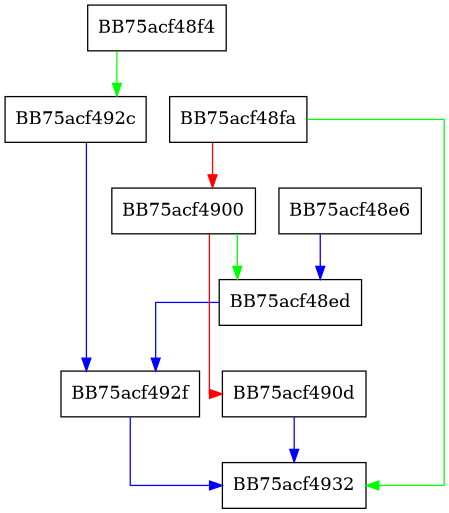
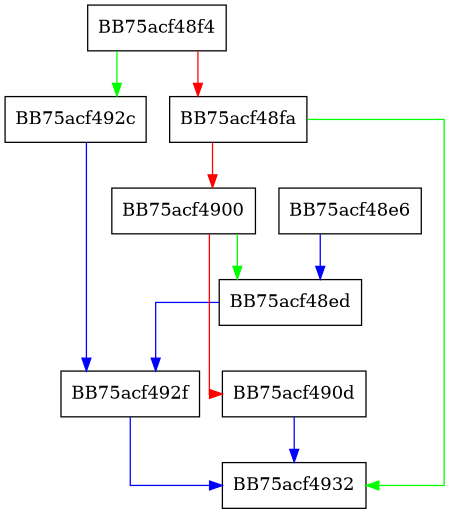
edge "BB75acf48f4" -> "BB75acf48fa": added
